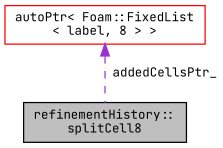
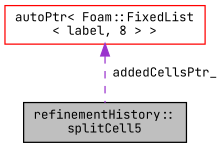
node "refinementHistory:: splitCell8": label "refinementHistory:: splitCell8" -> "refinementHistory:: splitCell5"
